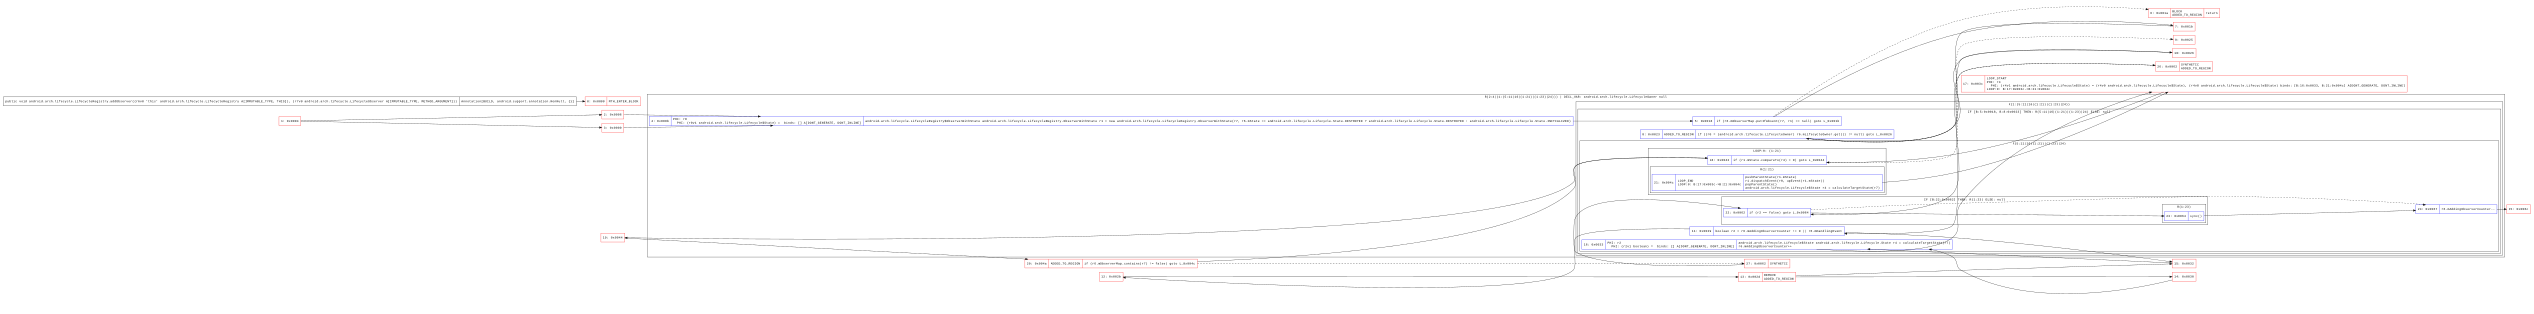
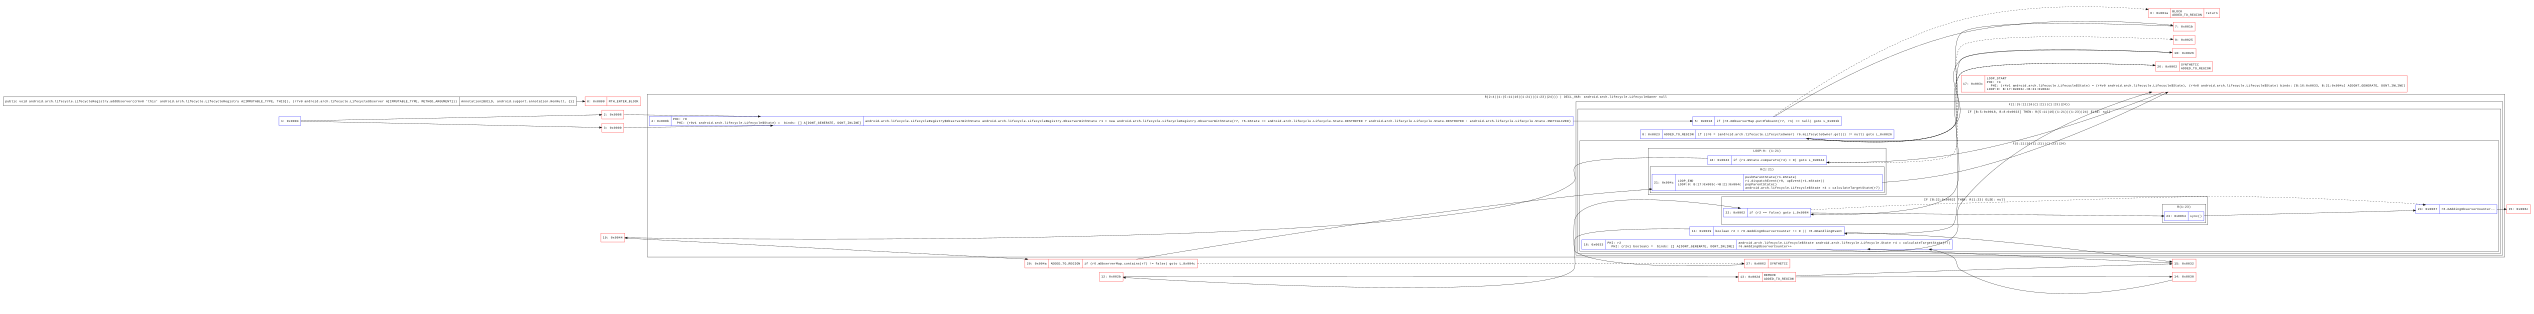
node "1: 0x0004": color red -> blue
edge "20: 0x004a" -> "18: 0x0042": now "20: 0x004a" -> "21: 0x004c"
